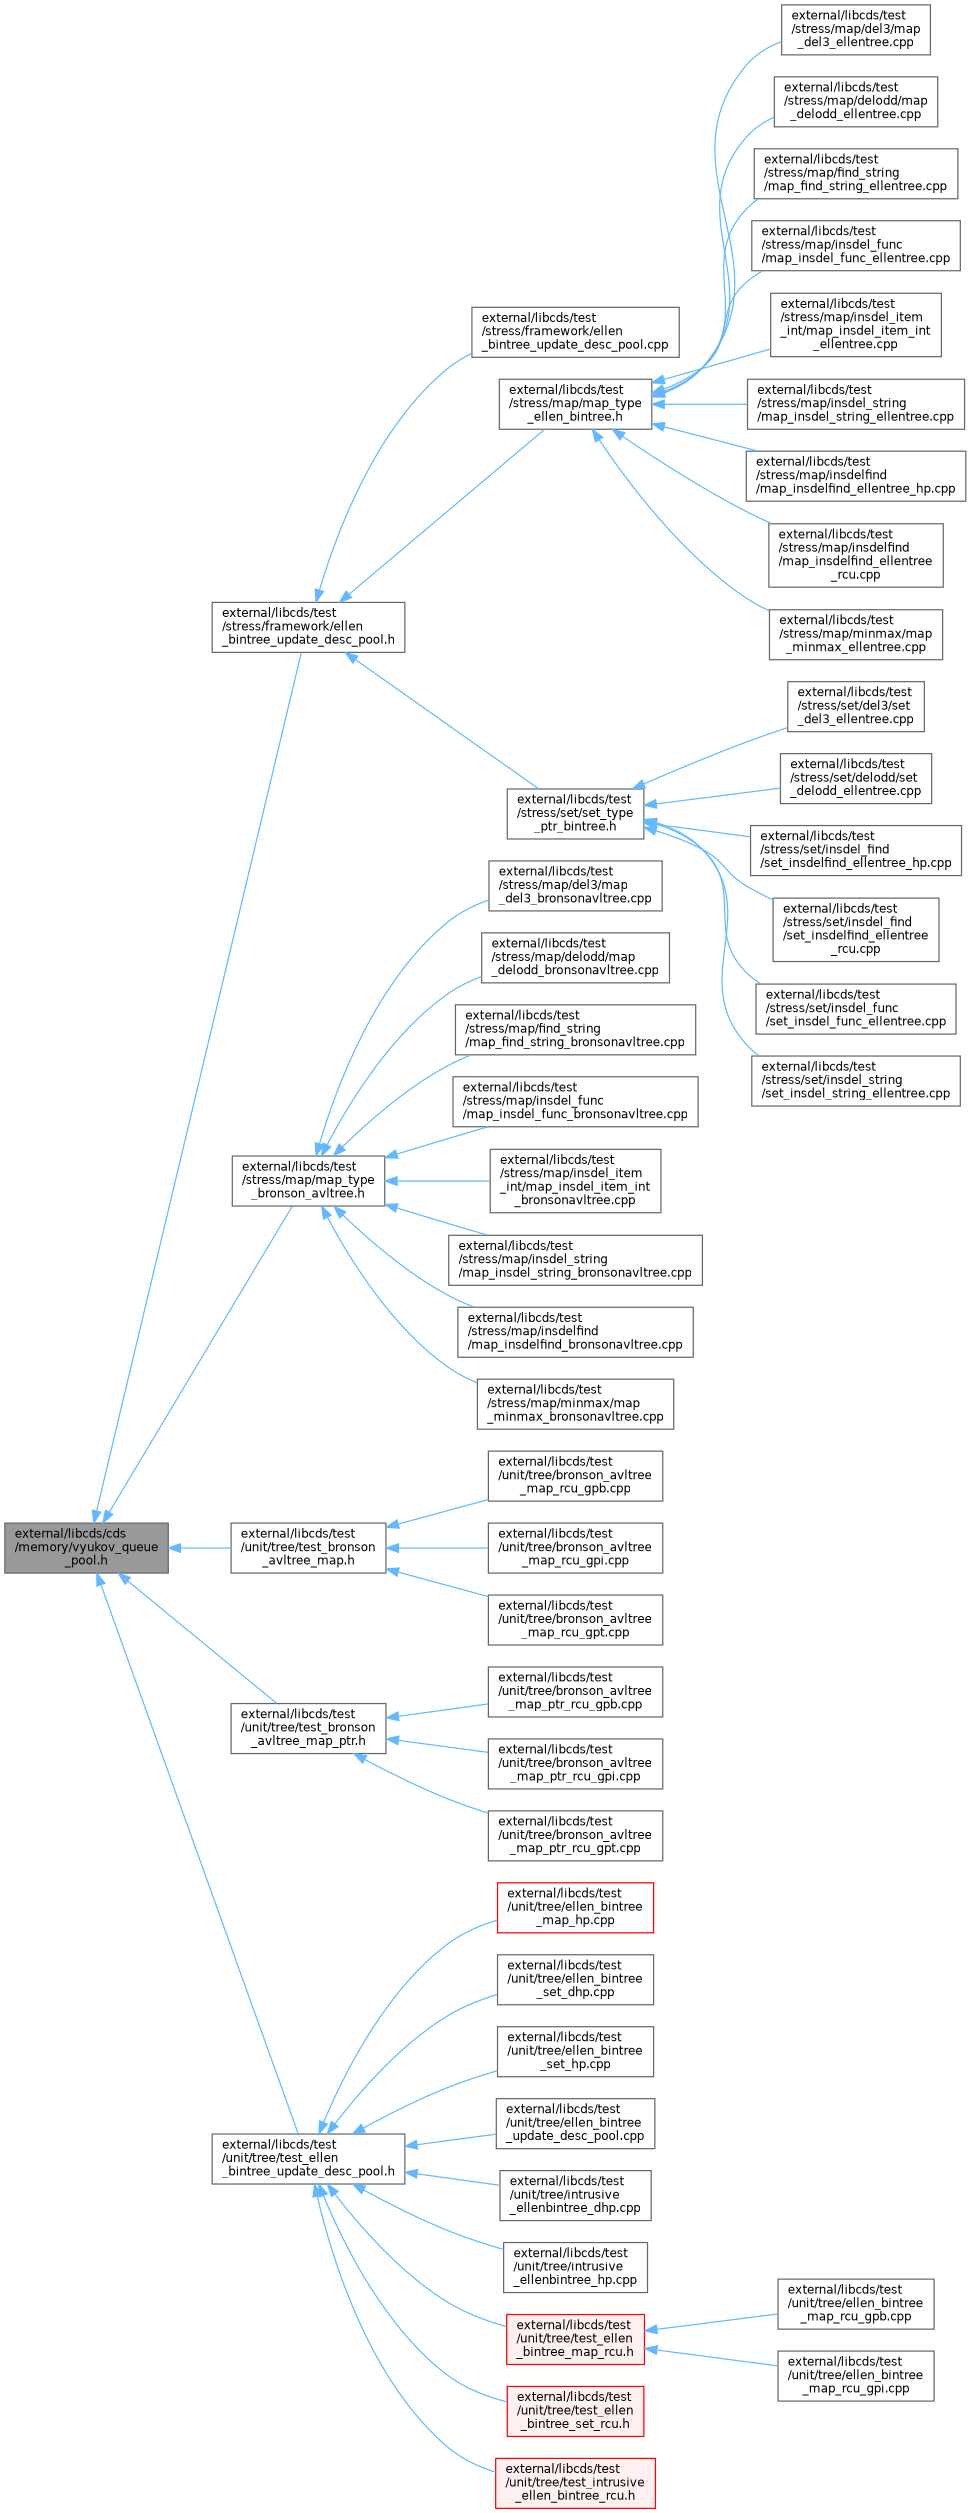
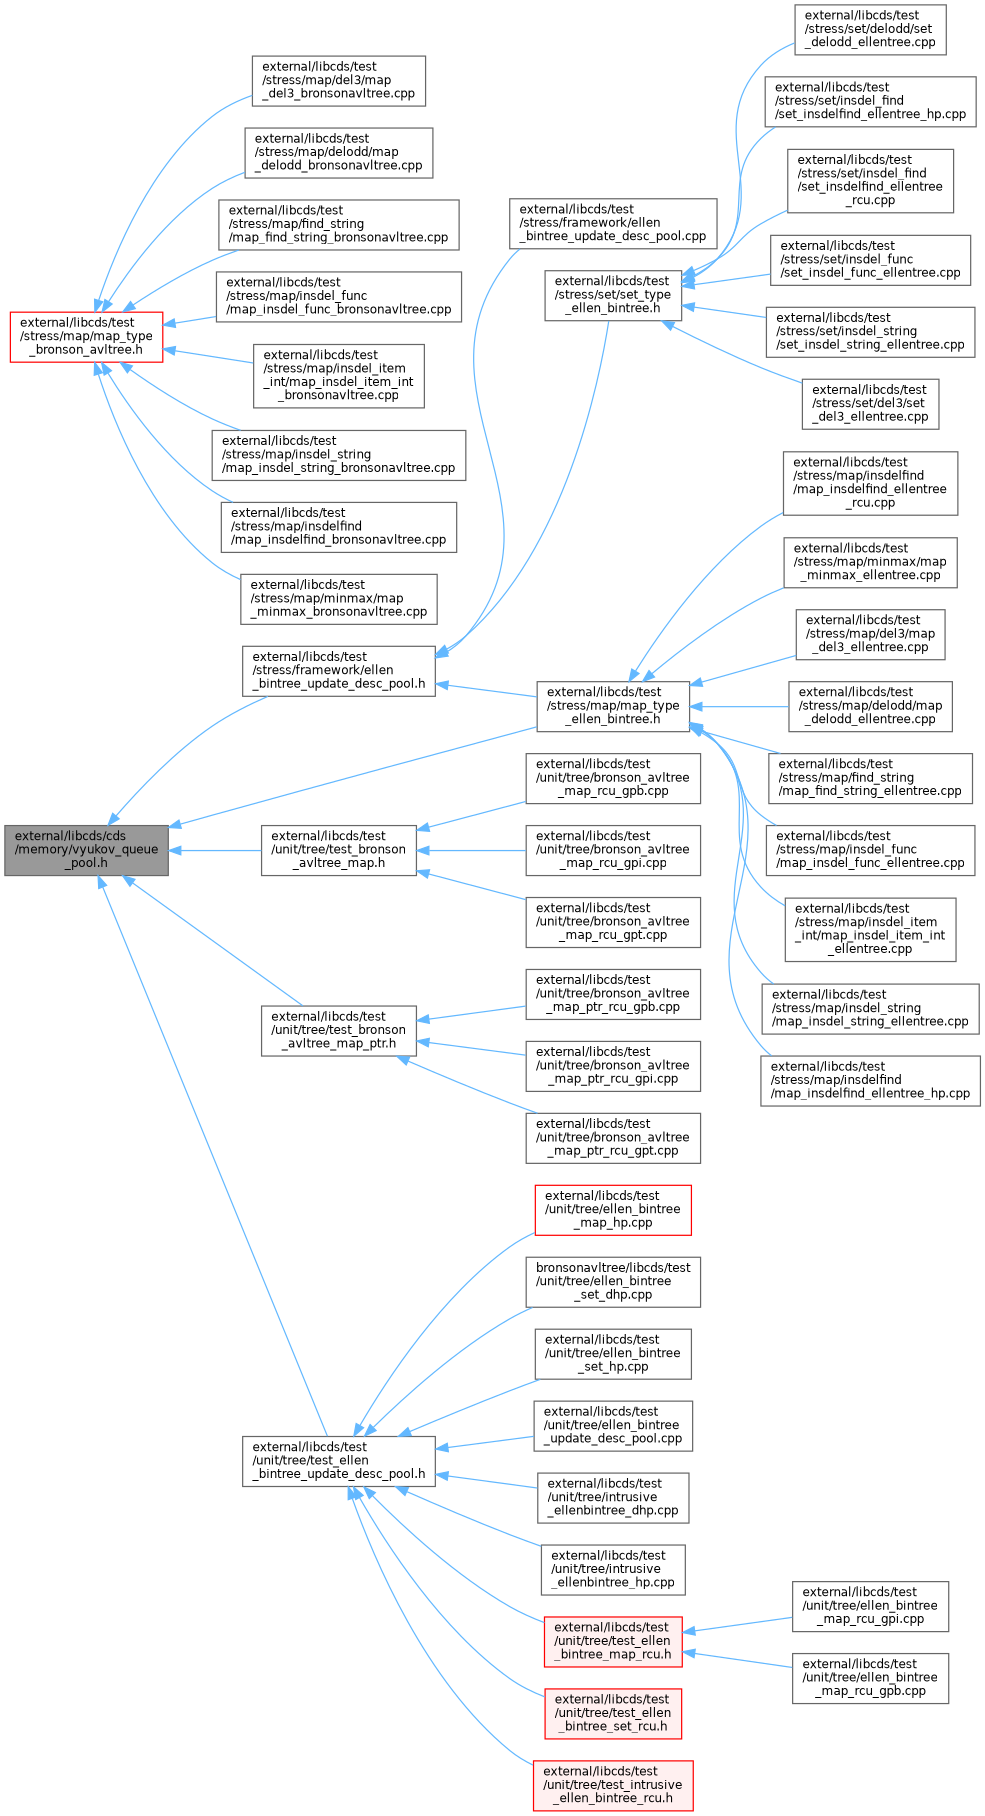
node "external/libcds/test /stress/set/set_type _ptr_bintree.h": label "external/libcds/test /stress/set/set_type _ptr_bintree.h" -> "external/libcds/test /stress/set/set_type _ellen_bintree.h"
node "external/libcds/test /stress/map/map_type _bronson_avltree.h": color grey40 -> red
edge "external/libcds/test /stress/map/map_type _bronson_avltree.h" -> "external/libcds/cds /memory/vyukov_queue _pool.h": now "external/libcds/test /stress/map/map_type _ellen_bintree.h" -> "external/libcds/cds /memory/vyukov_queue _pool.h"
node "external/libcds/test /unit/tree/ellen_bintree _set_dhp.cpp": label "external/libcds/test /unit/tree/ellen_bintree _set_dhp.cpp" -> "bronsonavltree/libcds/test /unit/tree/ellen_bintree _set_dhp.cpp"
